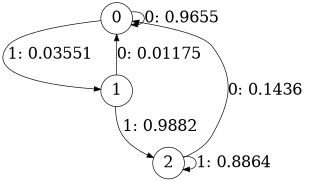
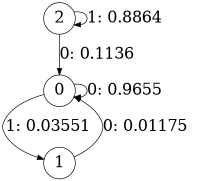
edge "2" -> "0": label "0: 0.1436   " -> "0: 0.1136   "
edge "1" -> "2": removed, label "1: 0.9882"
